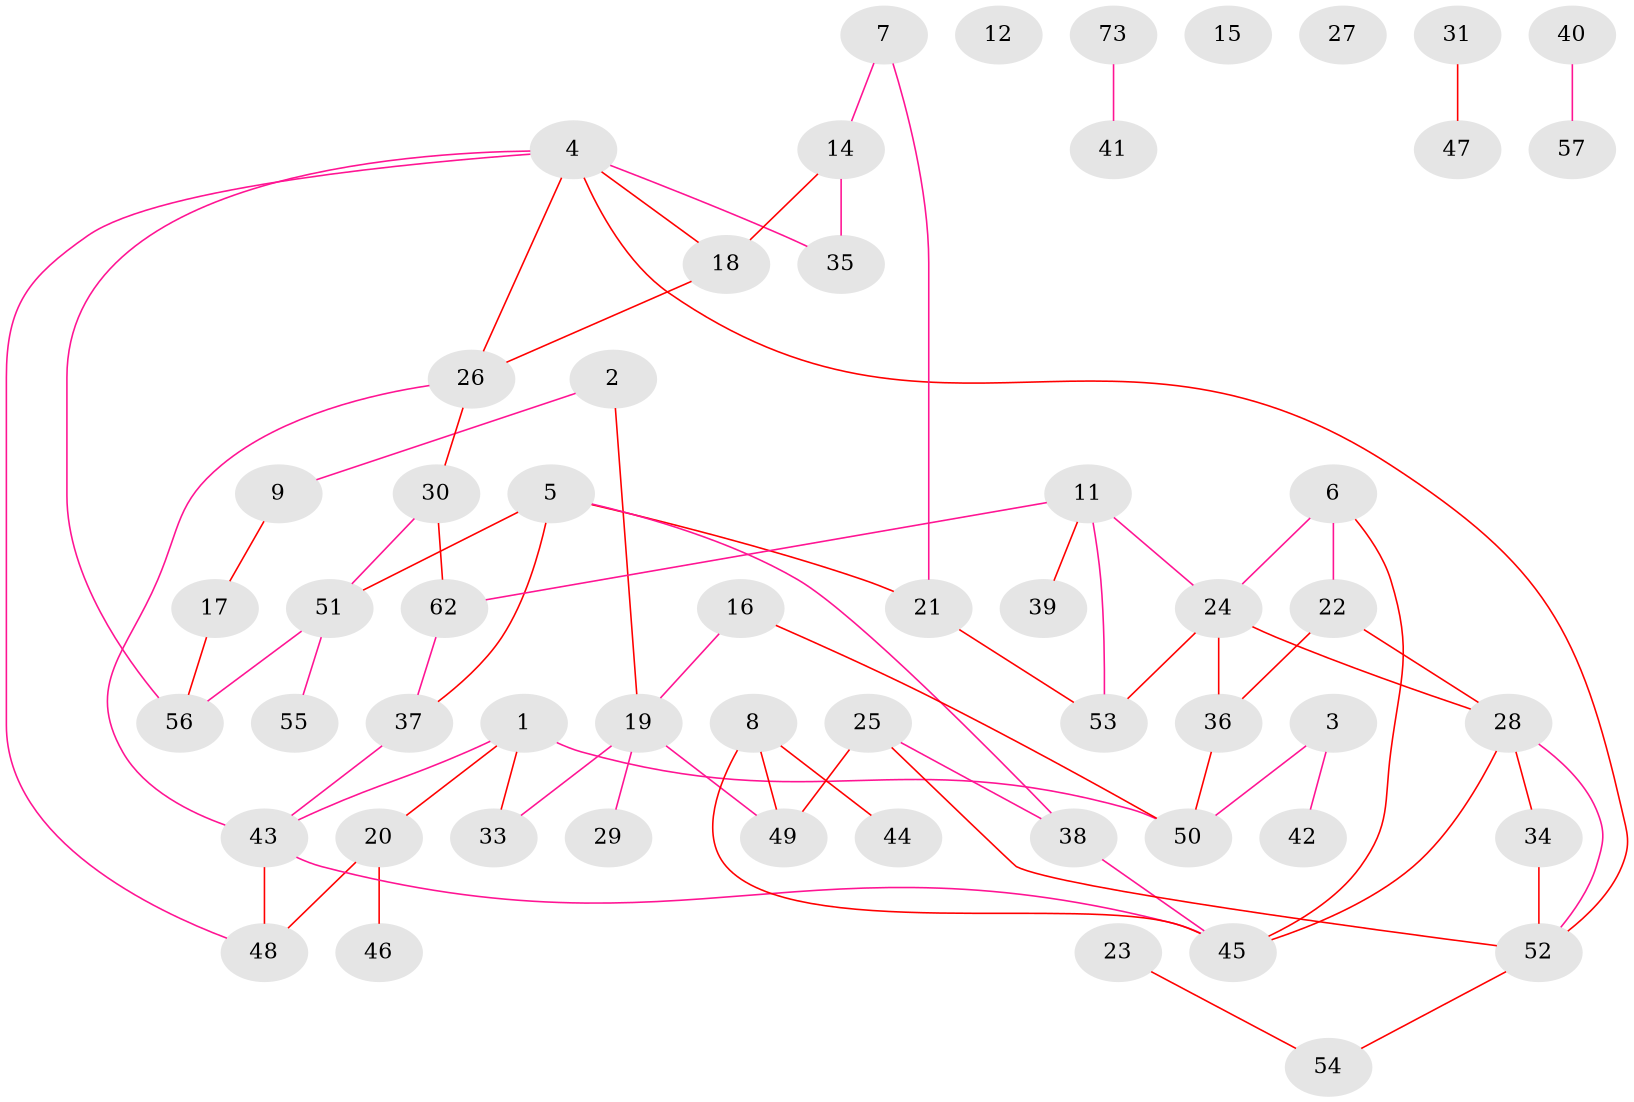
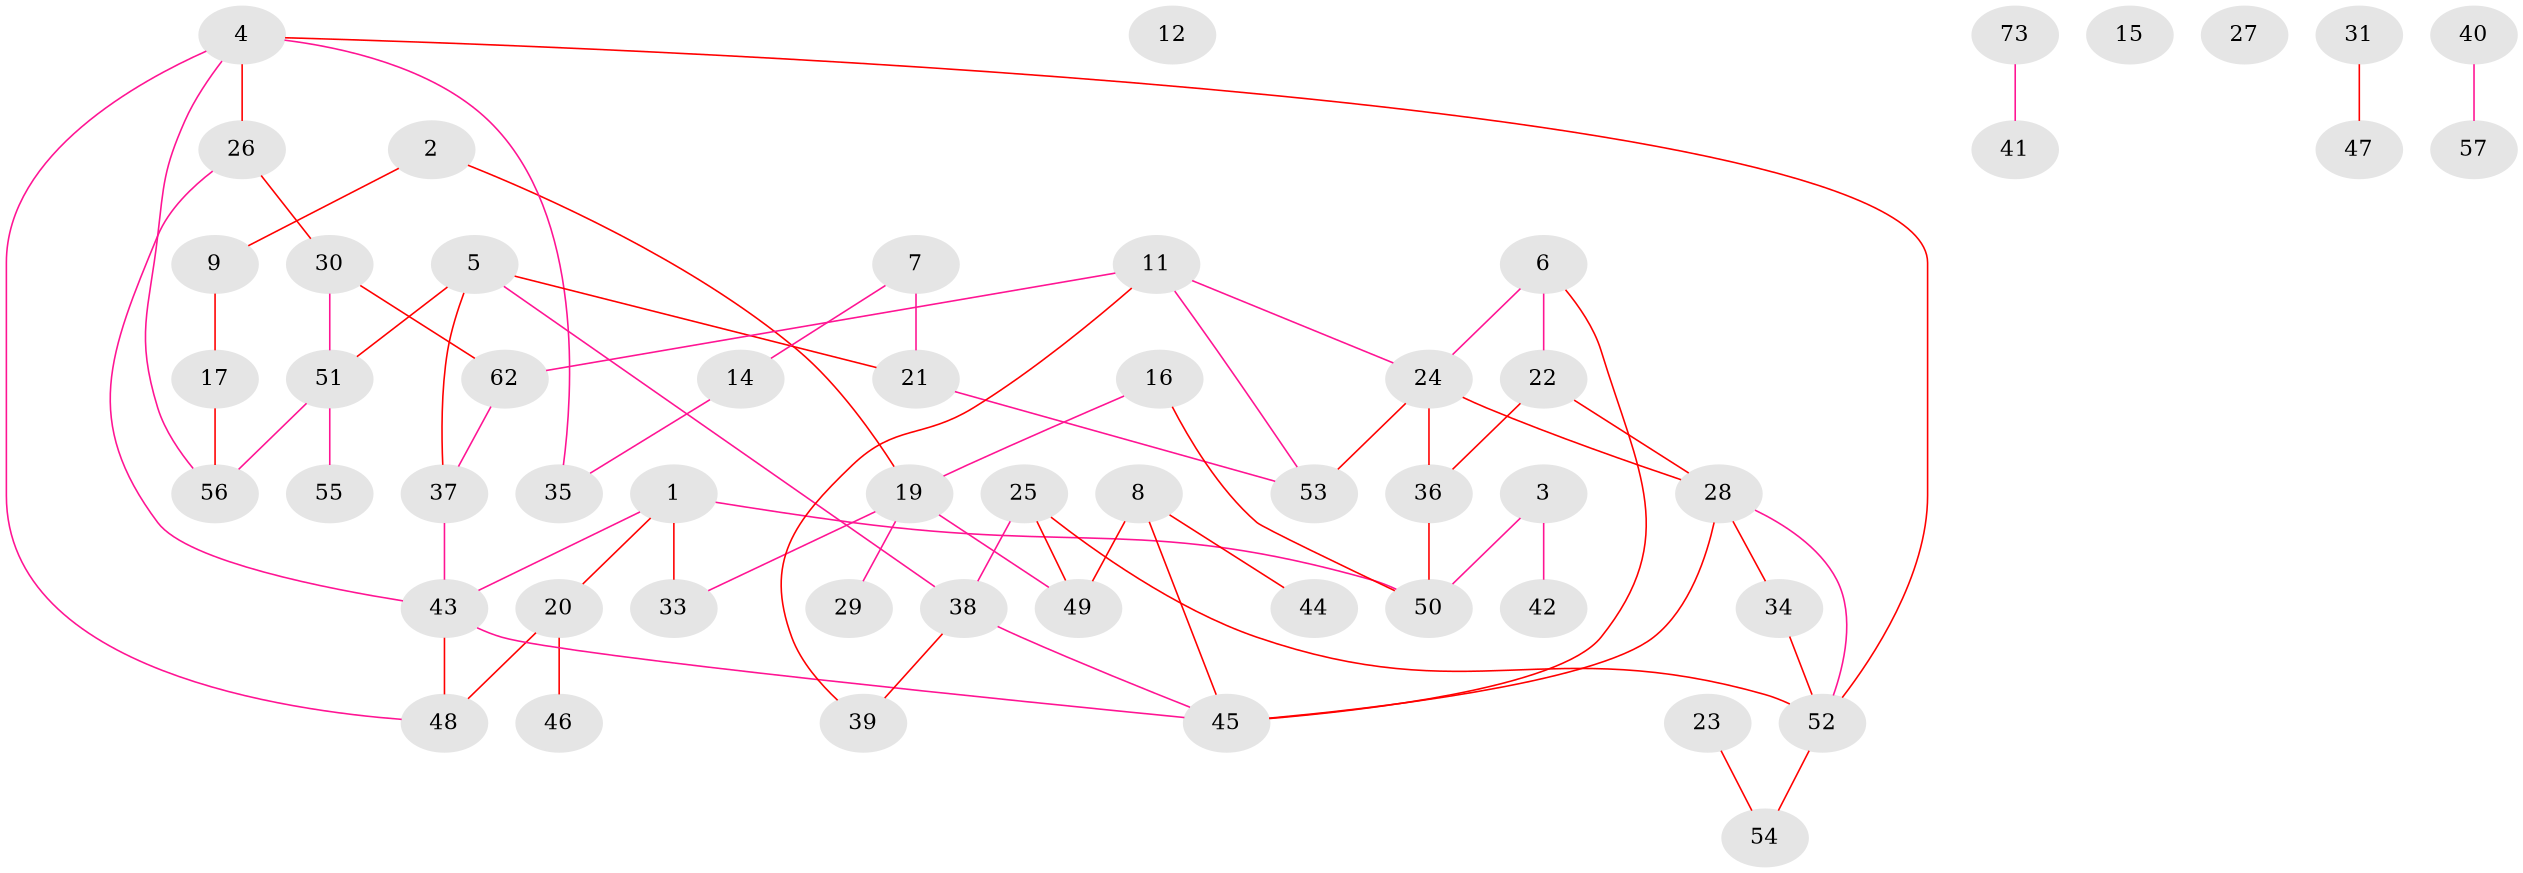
node "18": removed
edge "2" -- "9": color deeppink -> red
edge "38" -- "39": added
edge "21" -- "53": color red -> deeppink
